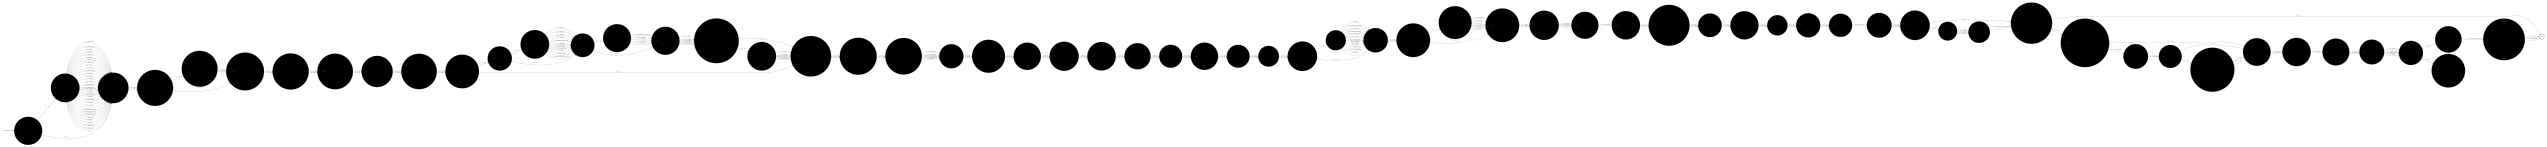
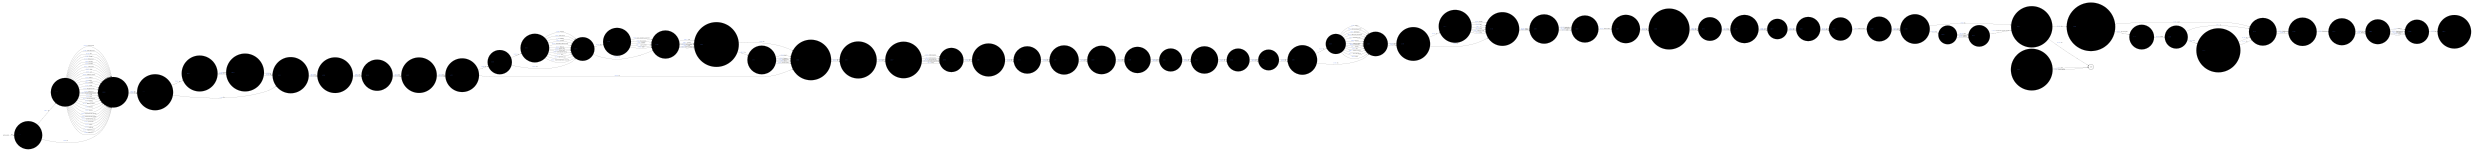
node "44177": removed
edge "44422" -> "44804": now "44422" -> "44553"
